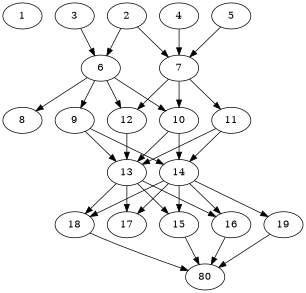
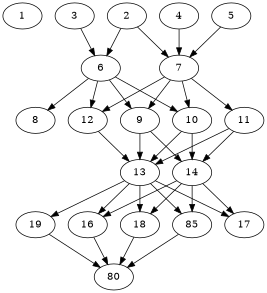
edge "7" -> "9": added
edge "14" -> "19": now "13" -> "19"
node "15": label "15" -> "85"
